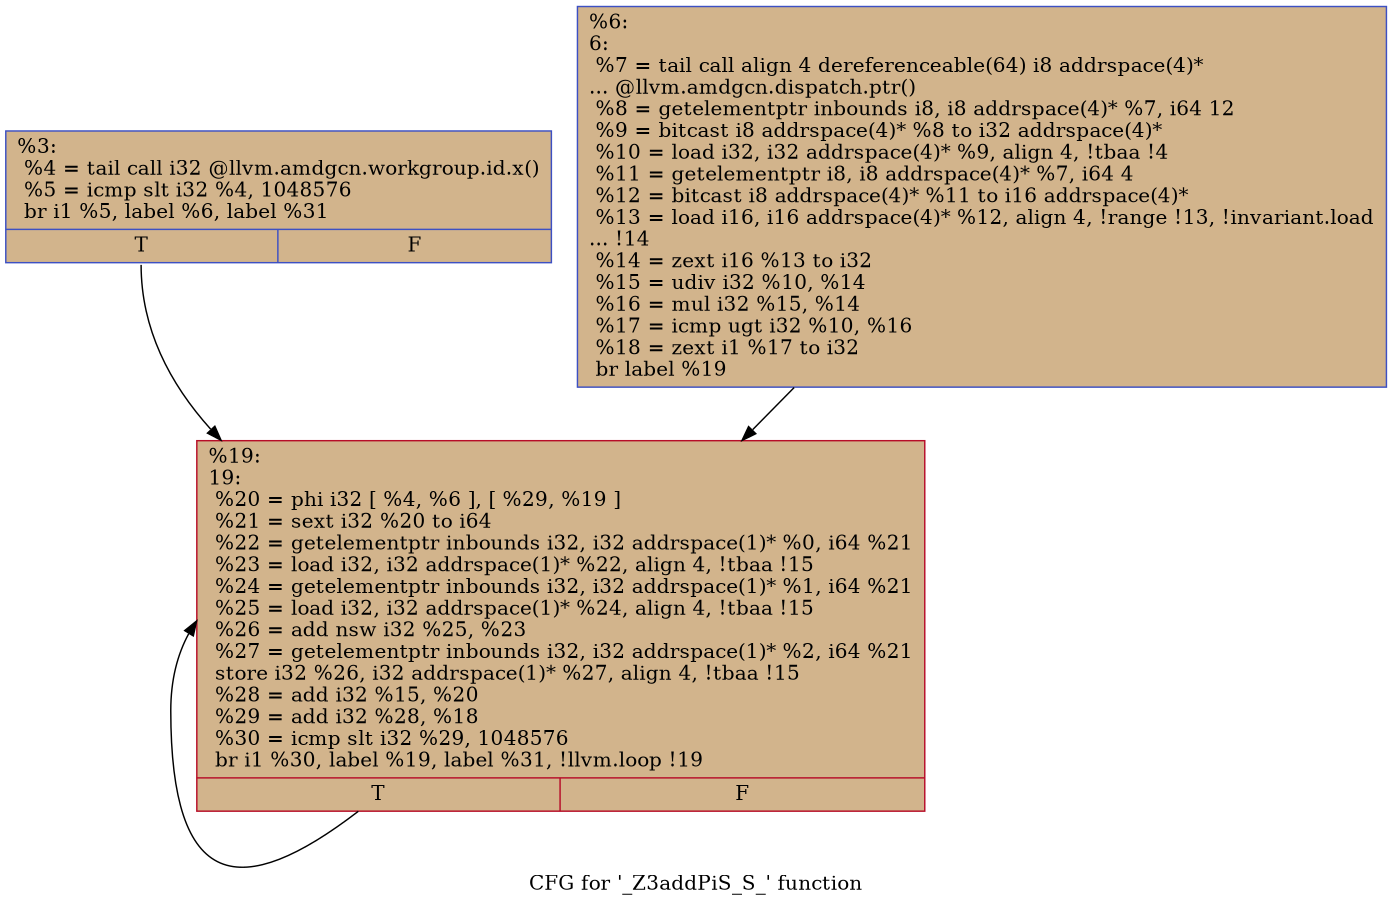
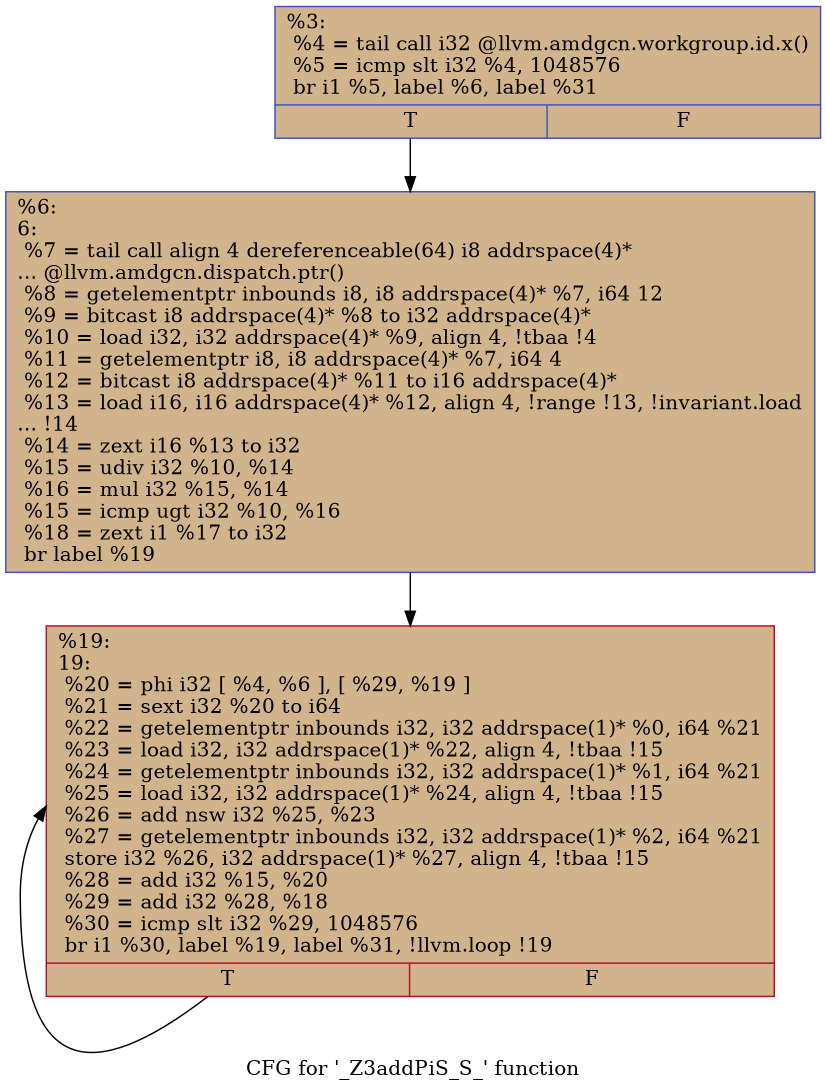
node "%6:": text "%17 = icmp ugt i32 %10, %16" -> "%15 = icmp ugt i32 %10, %16"
edge "%3:" -> "%19:": now "%3:" -> "%6:"
